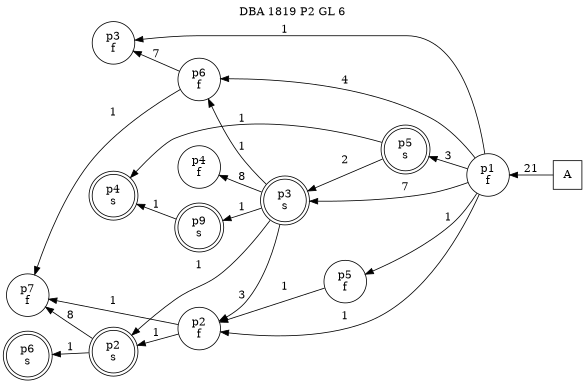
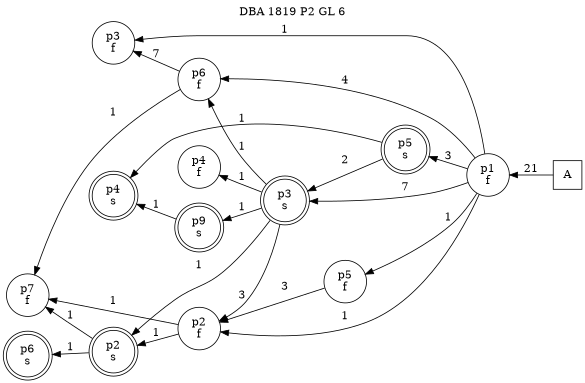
edge "p3 s" -> "p4 f": label "8" -> "1"
edge "p5 f" -> "p2 f": label "1" -> "3"
edge "p2 s" -> "p7 f": label "8" -> "1"
